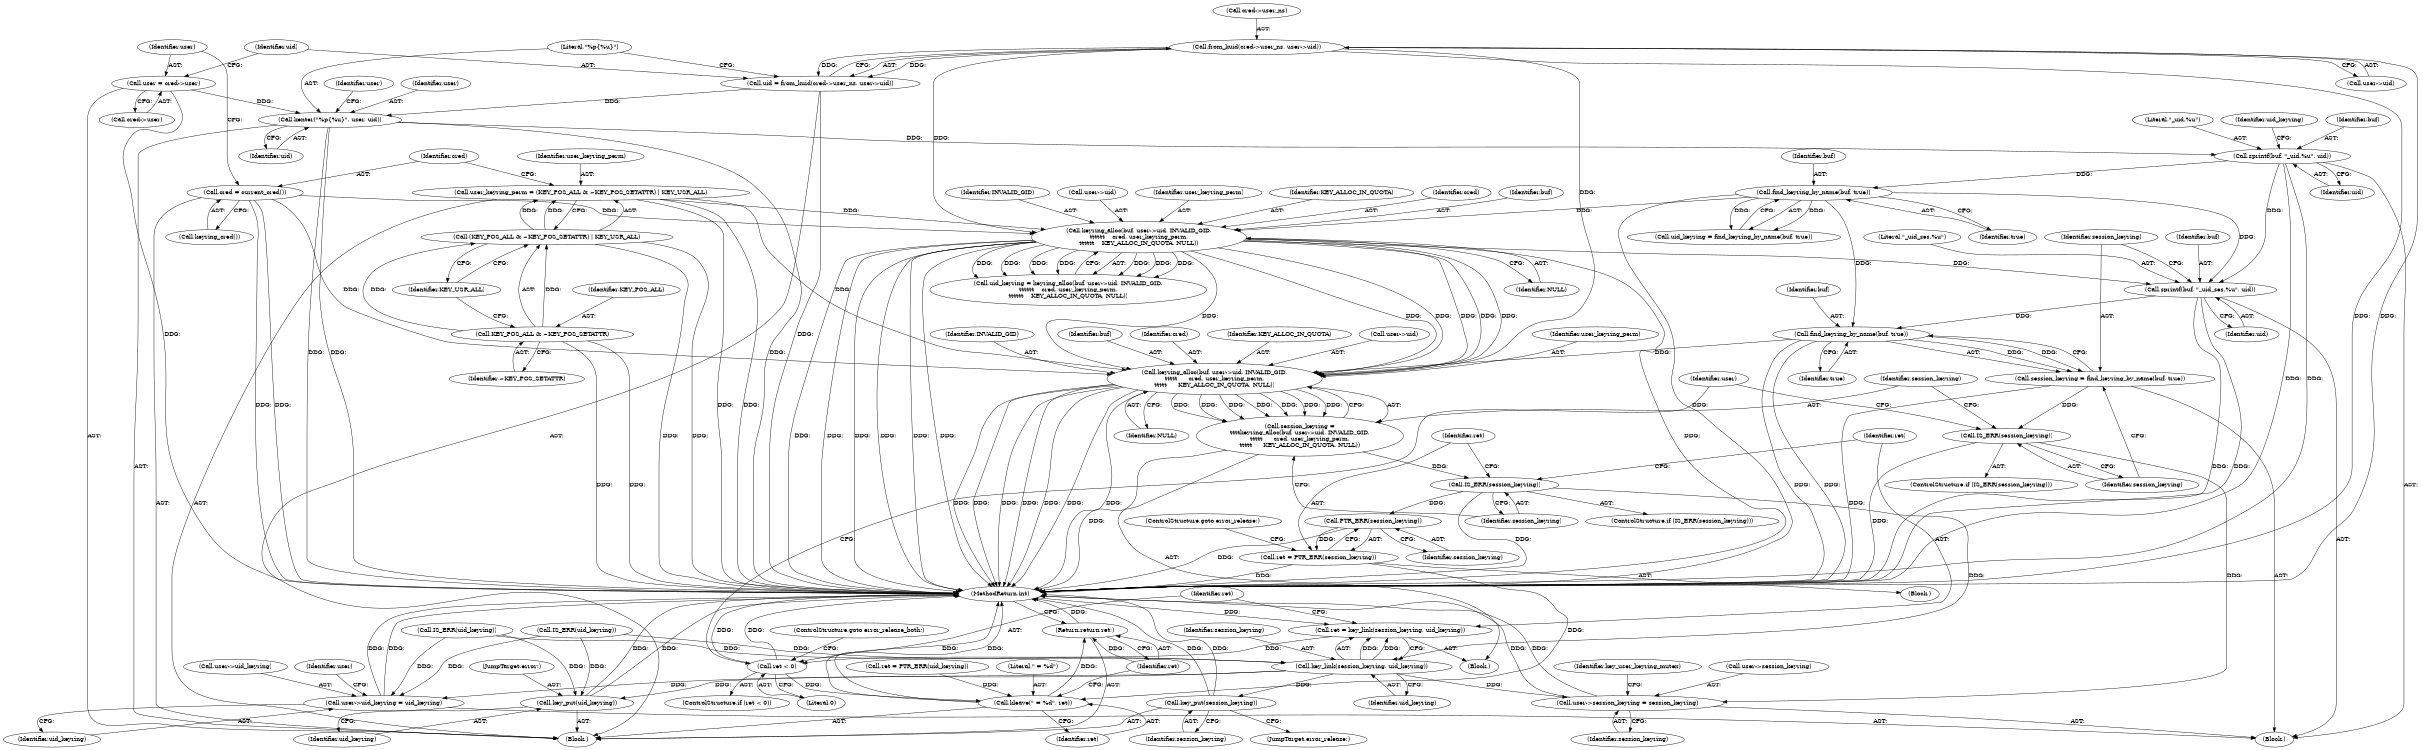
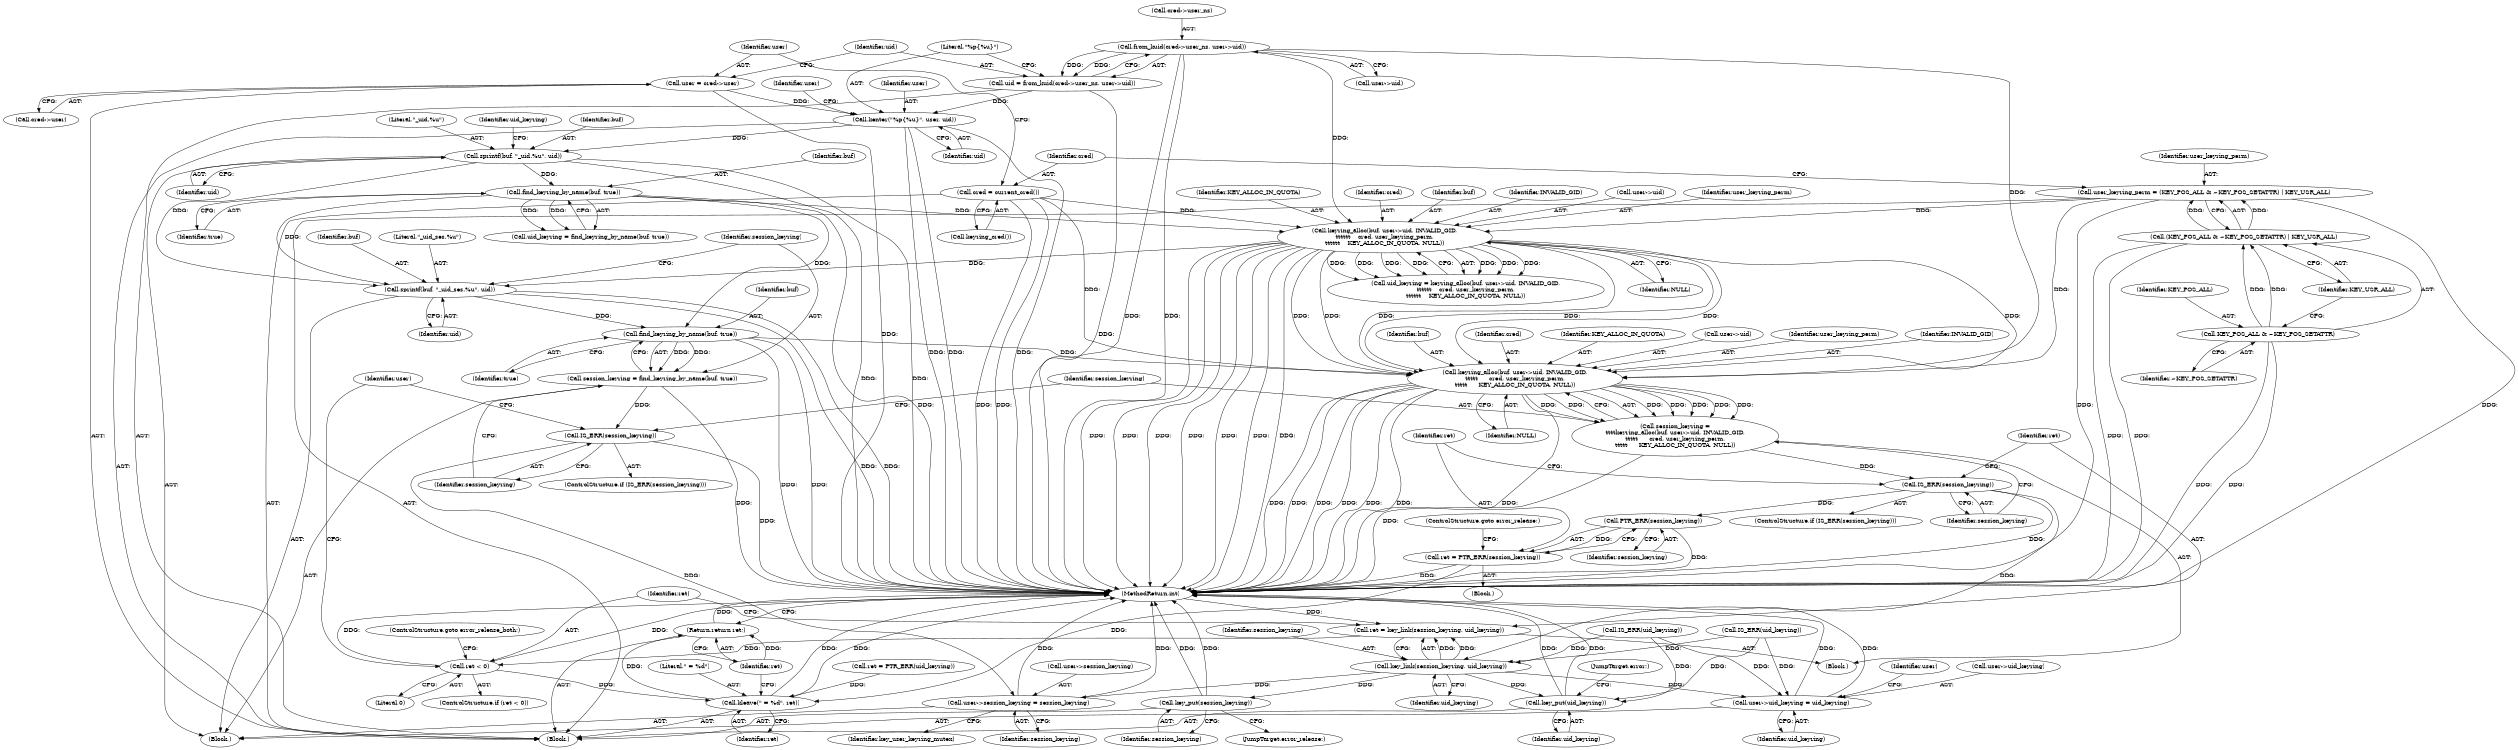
edge "(Identifier,KEY_USR_ALL)" -> "(Call,(KEY_POS_ALL & ~KEY_POS_SETATTR) | KEY_USR_ALL)": label "CFG: " -> "AST: "
edge "(Identifier,key_user_keyring_mutex)" -> "(Call,user->session_keyring = session_keyring)": reversed
edge "(JumpTarget,error:)" -> "(Call,key_put(uid_keyring))": label "AST: " -> "CFG: "
